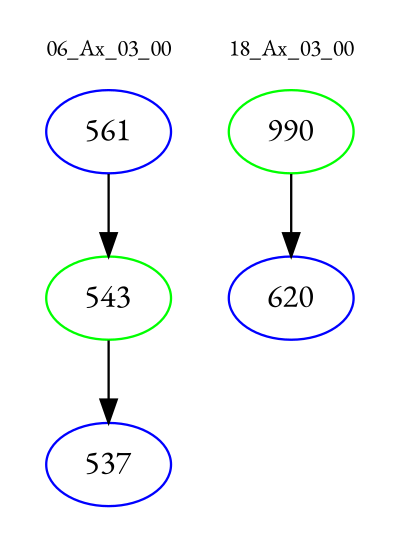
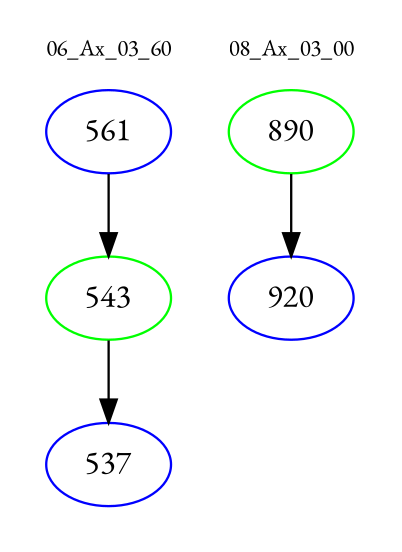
cluster "06_Ax_03_00": label "06_Ax_03_00" -> "06_Ax_03_60"
cluster "18_Ax_03_00": label "18_Ax_03_00" -> "08_Ax_03_00"
node "990": label "990" -> "890"
node "620": label "620" -> "920"
